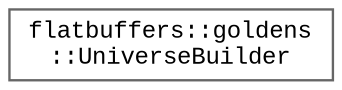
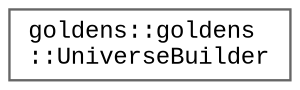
node "flatbuffers::goldens ::UniverseBuilder": label "flatbuffers::goldens ::UniverseBuilder" -> "goldens::goldens ::UniverseBuilder"
